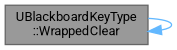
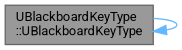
node "UBlackboardKeyType ::WrappedClear": label "UBlackboardKeyType ::WrappedClear" -> "UBlackboardKeyType ::UBlackboardKeyType"
